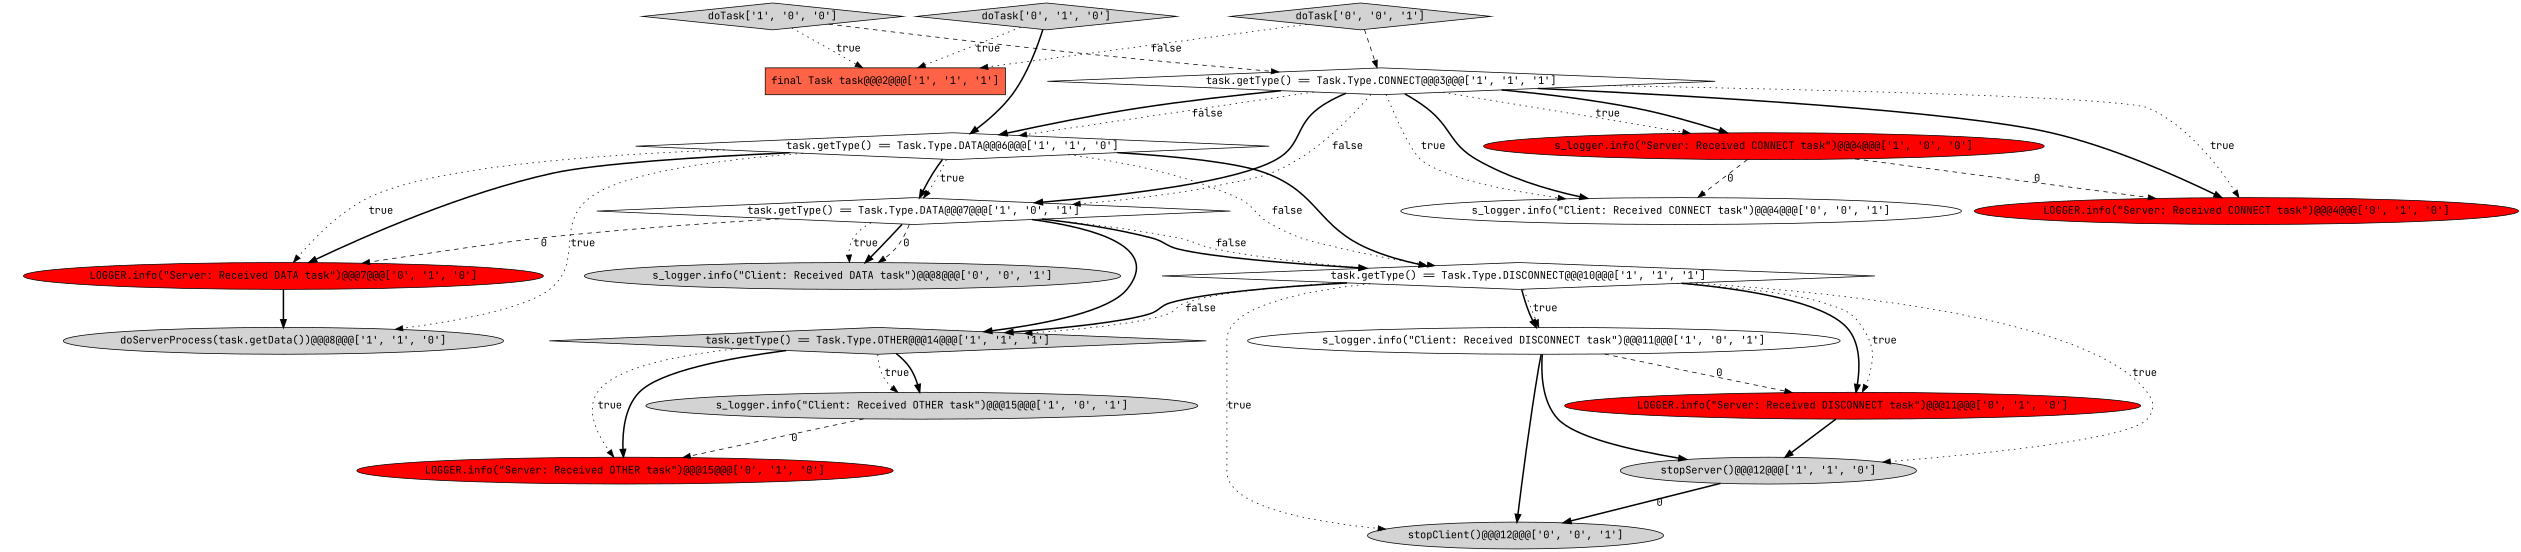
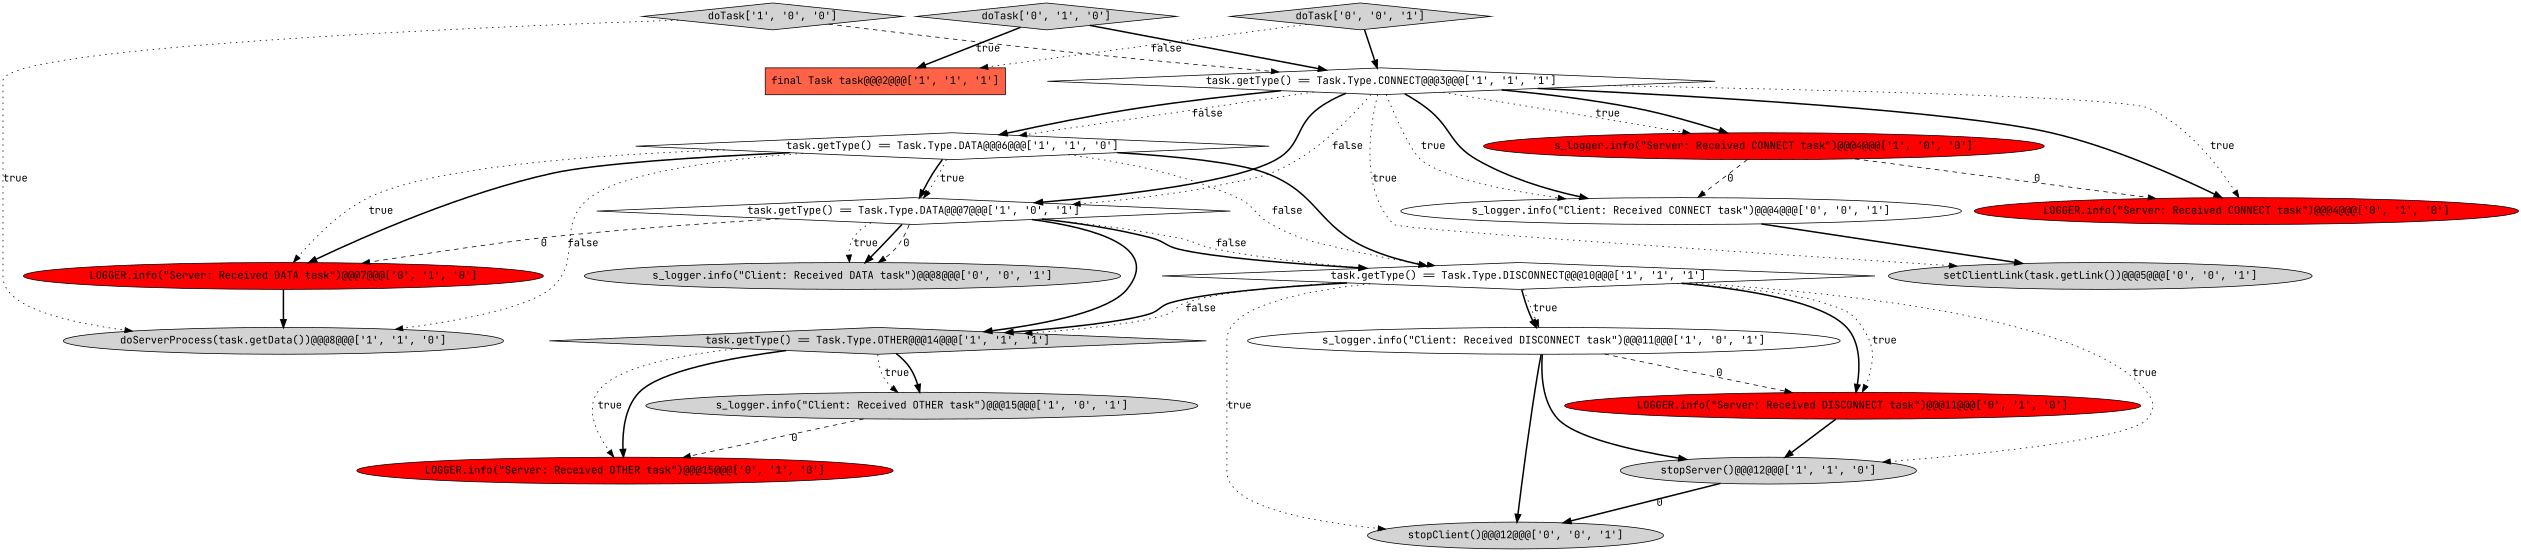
edge "doTask['0', '0', '1']" -> "task.getType() == Task.Type.CONNECT@@@3@@@['1', '1', '1']": style dashed -> bold
edge "doTask['1', '0', '0']" -> "final Task task@@@2@@@['1', '1', '1']": now "doTask['1', '0', '0']" -> "doServerProcess(task.getData())@@@8@@@['1', '1', '0']"
edge "doTask['0', '1', '0']" -> "final Task task@@@2@@@['1', '1', '1']": style dotted -> bold
edge "doTask['0', '1', '0']" -> "task.getType() == Task.Type.DATA@@@6@@@['1', '1', '0']": now "doTask['0', '1', '0']" -> "task.getType() == Task.Type.CONNECT@@@3@@@['1', '1', '1']"
edge "task.getType() == Task.Type.DATA@@@6@@@['1', '1', '0']" -> "doServerProcess(task.getData())@@@8@@@['1', '1', '0']": label "true" -> "false"
node "setClientLink(task.getLink())@@@5@@@['0', '0', '1']": added
